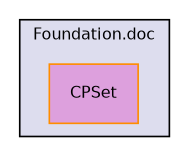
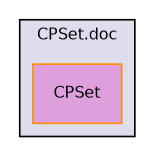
cluster "Foundation.doc": label "Foundation.doc" -> "CPSet.doc"
